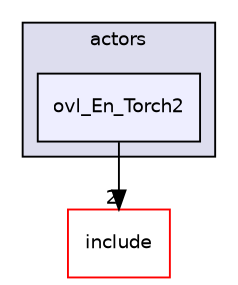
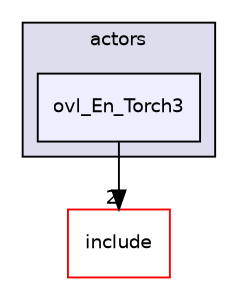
node "ovl_En_Torch2": label "ovl_En_Torch2" -> "ovl_En_Torch3"
